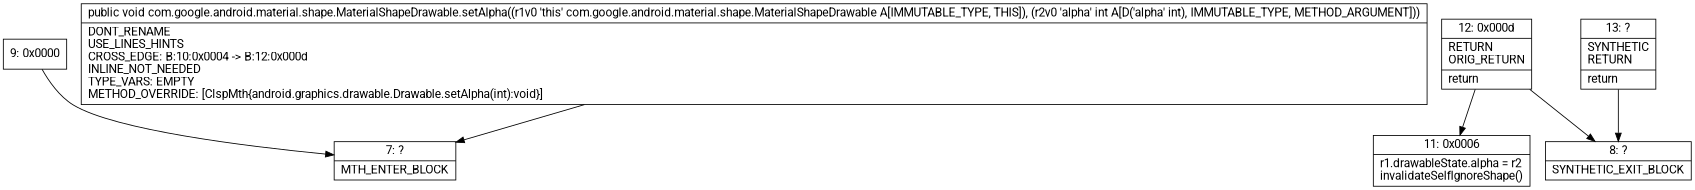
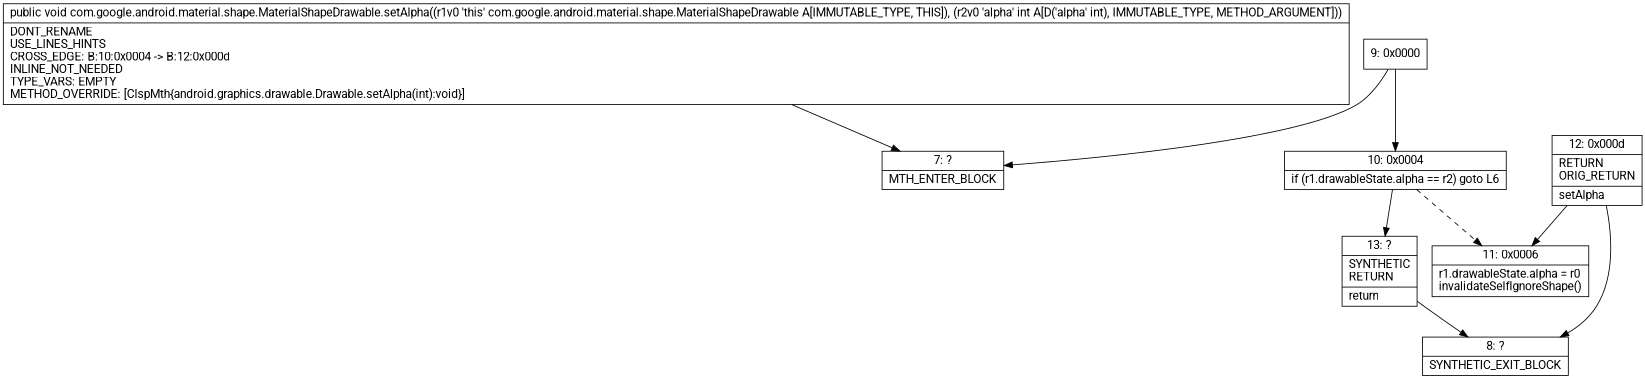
node "12: 0x000d": text "return" -> "setAlpha"
node "11: 0x0006": text "r1.drawableState.alpha = r2" -> "r1.drawableState.alpha = r0"
node "10: 0x0004": added
